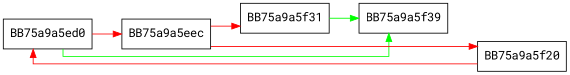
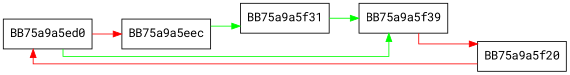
edge "BB75a9a5eec" -> "BB75a9a5f31": color red -> green
edge "BB75a9a5eec" -> "BB75a9a5f20": now "BB75a9a5f39" -> "BB75a9a5f20"
